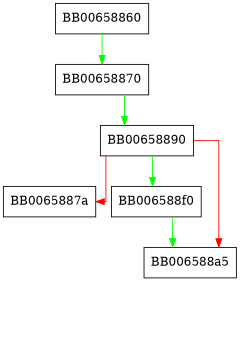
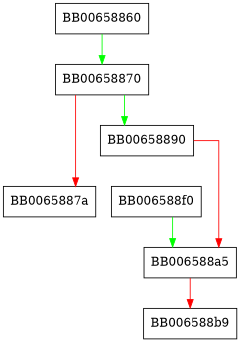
edge "BB00658890" -> "BB006588f0": removed
edge "BB00658890" -> "BB0065887a": now "BB00658870" -> "BB0065887a"
node "BB006588b9": added
